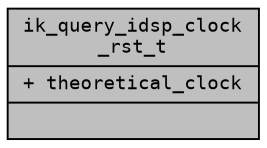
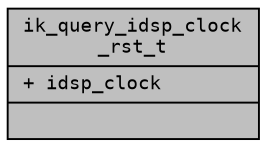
node "ik_query_idsp_clock": text "+ theoretical_clock" -> "+ idsp_clock"
